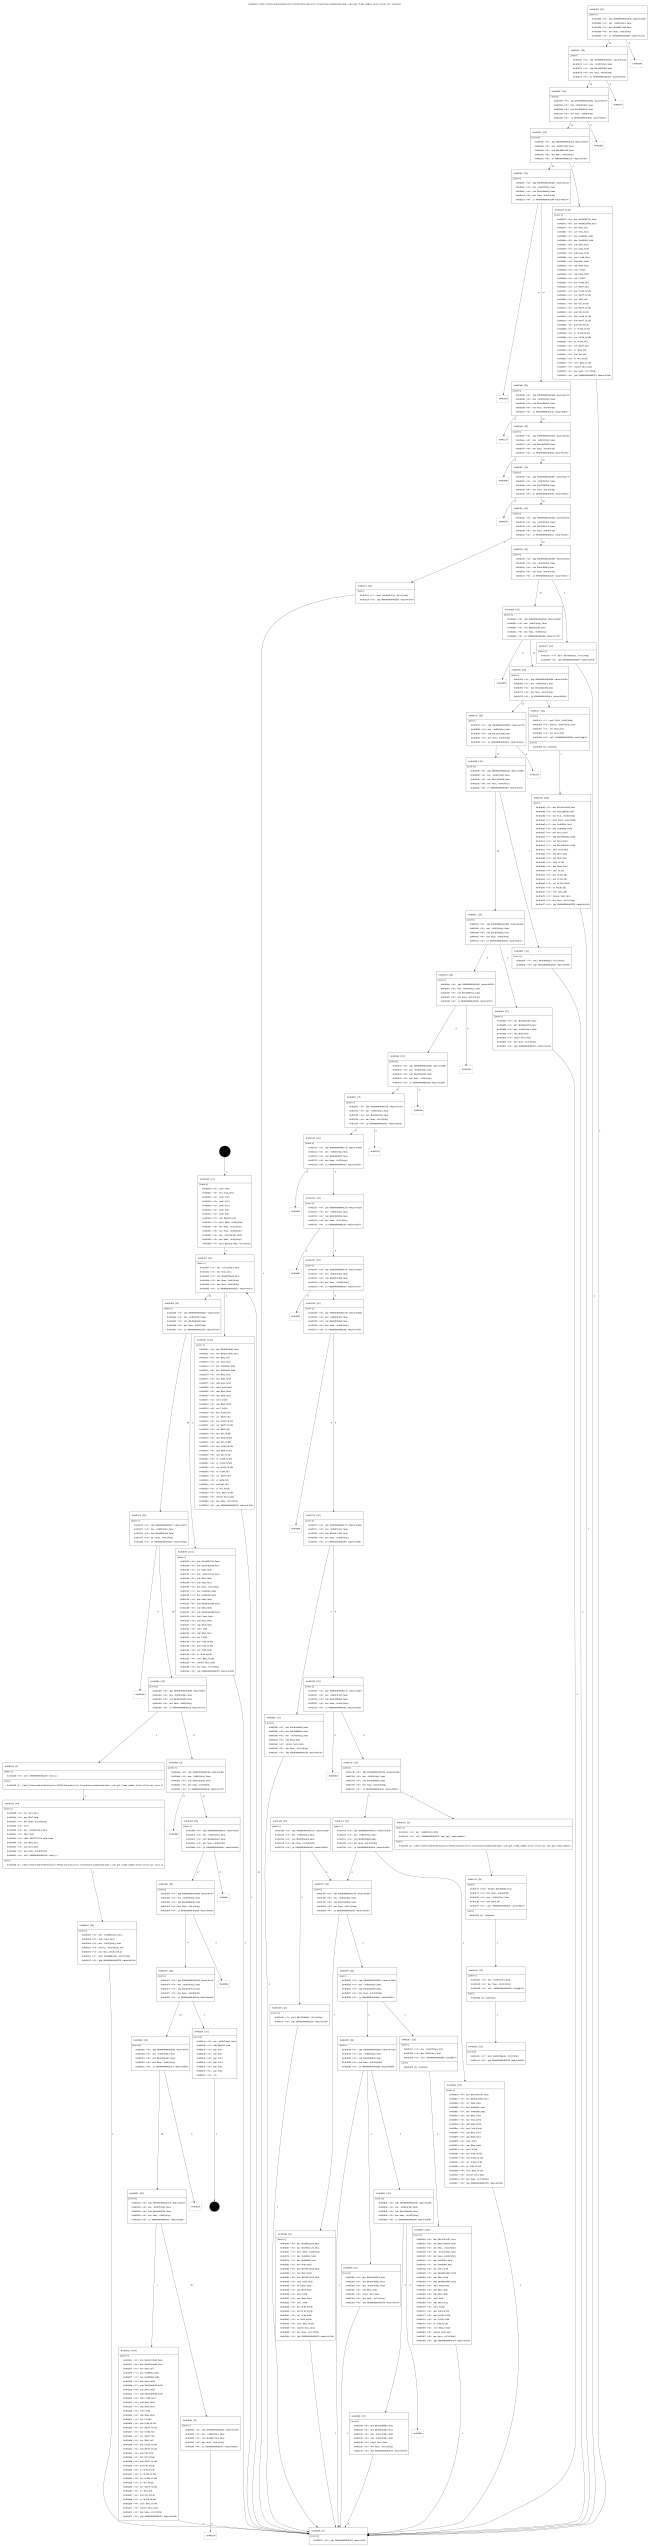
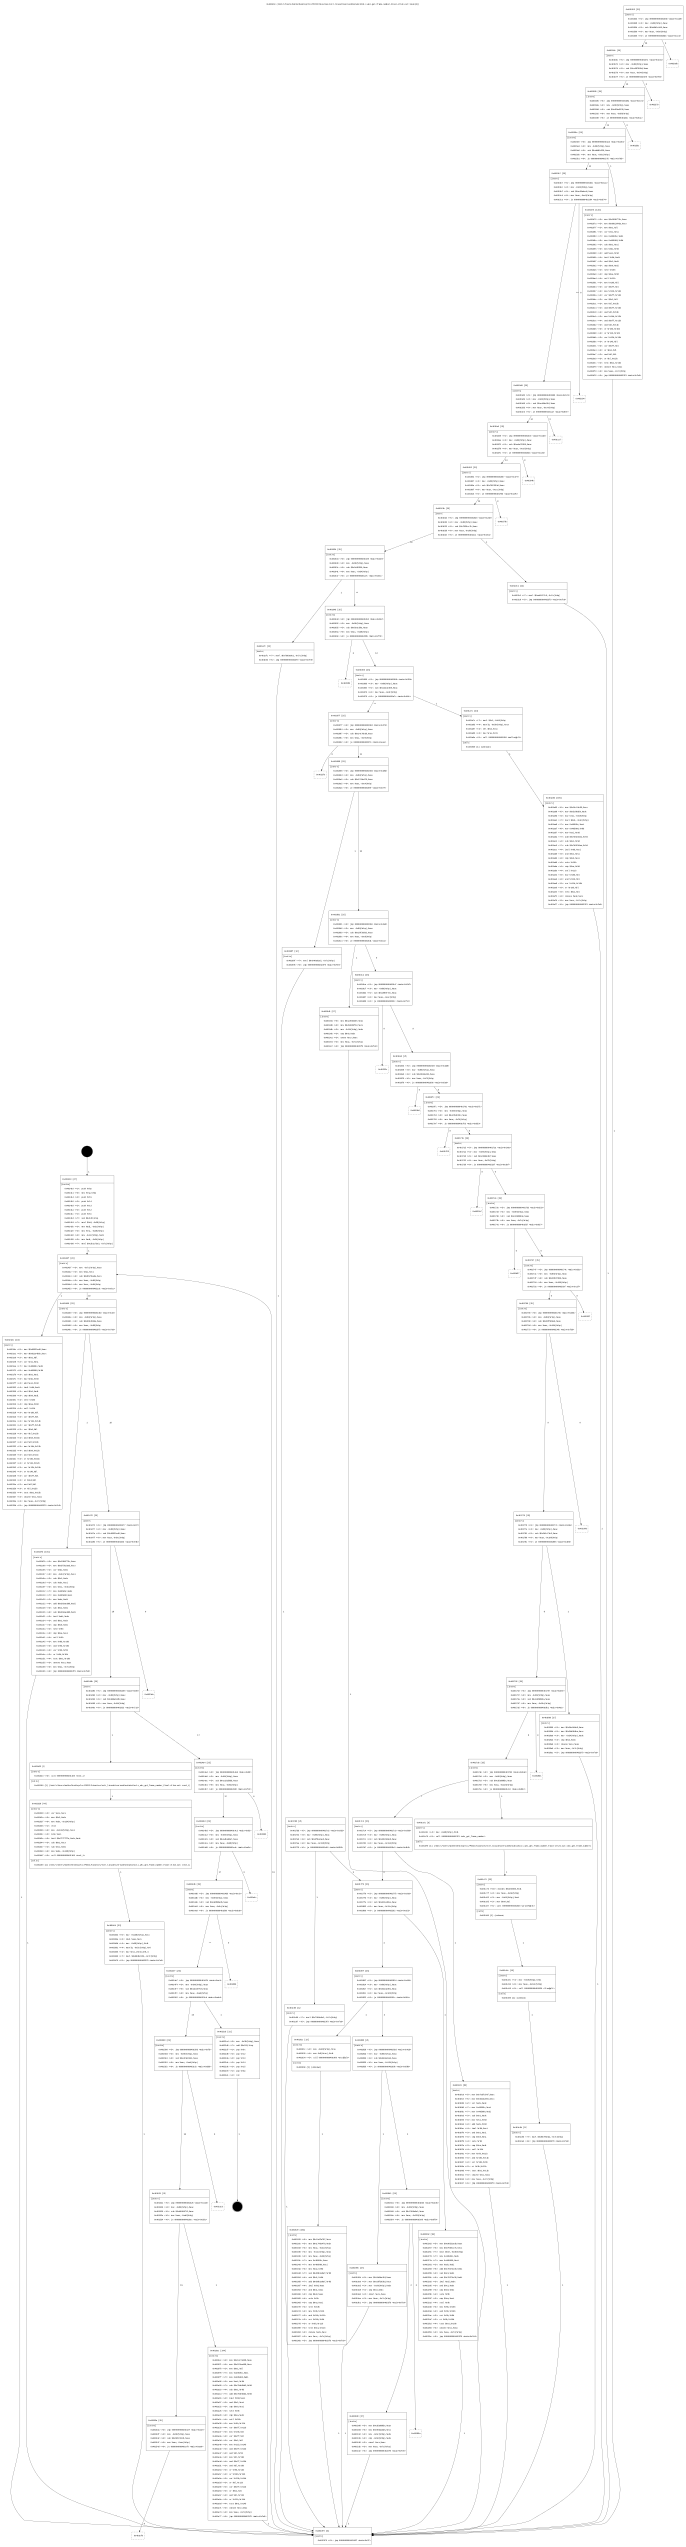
edge "0x401828 [25]" -> "0x4023f9 [5]": now "0x401c9b [12]" -> "0x4023f9 [5]"
